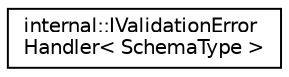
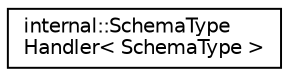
node "internal::IValidationError Handler< SchemaType >": label "internal::IValidationError Handler< SchemaType >" -> "internal::SchemaType Handler< SchemaType >"
